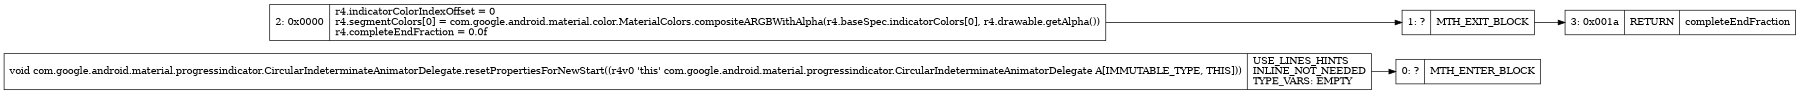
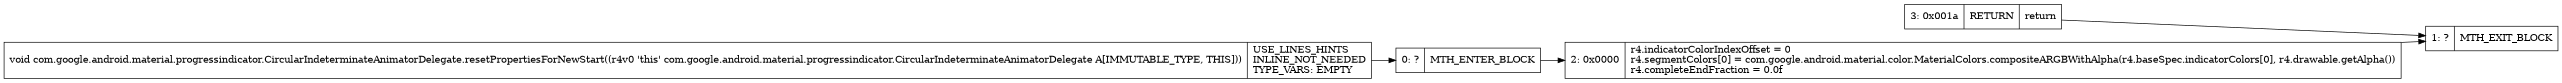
node "3: 0x001a": text "completeEndFraction" -> "return"
edge "1: ?" -> "3: 0x001a": reversed
edge "0: ?" -> "2: 0x0000": added
